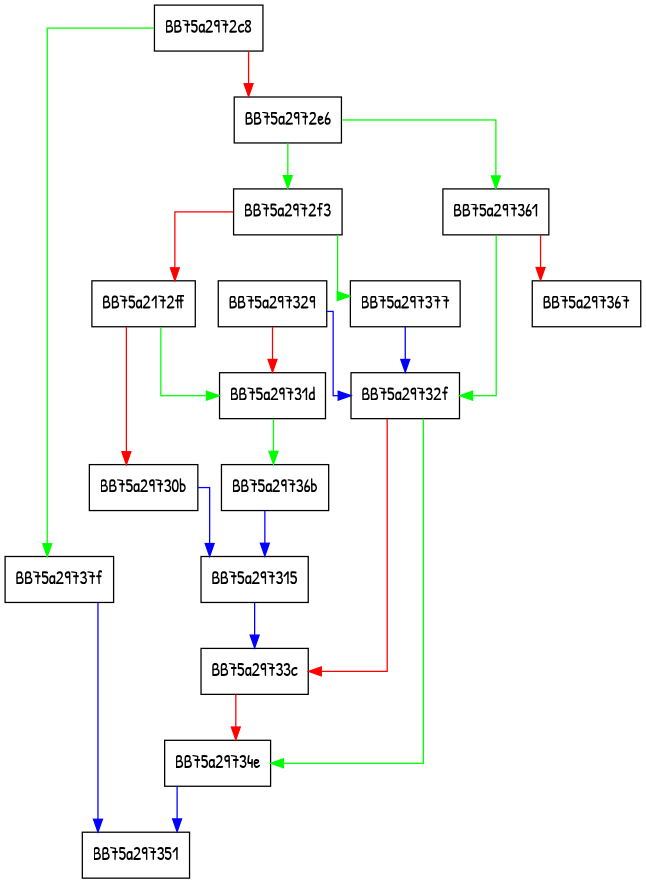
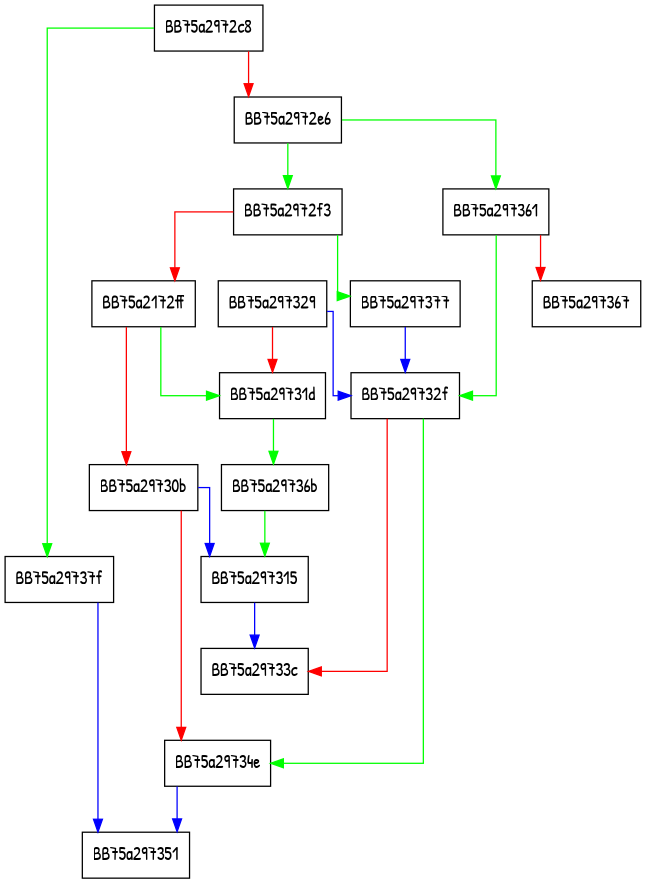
edge "BB75a29736b" -> "BB75a297315": color blue -> green
edge "BB75a29733c" -> "BB75a29734e": now "BB75a29730b" -> "BB75a29734e"
